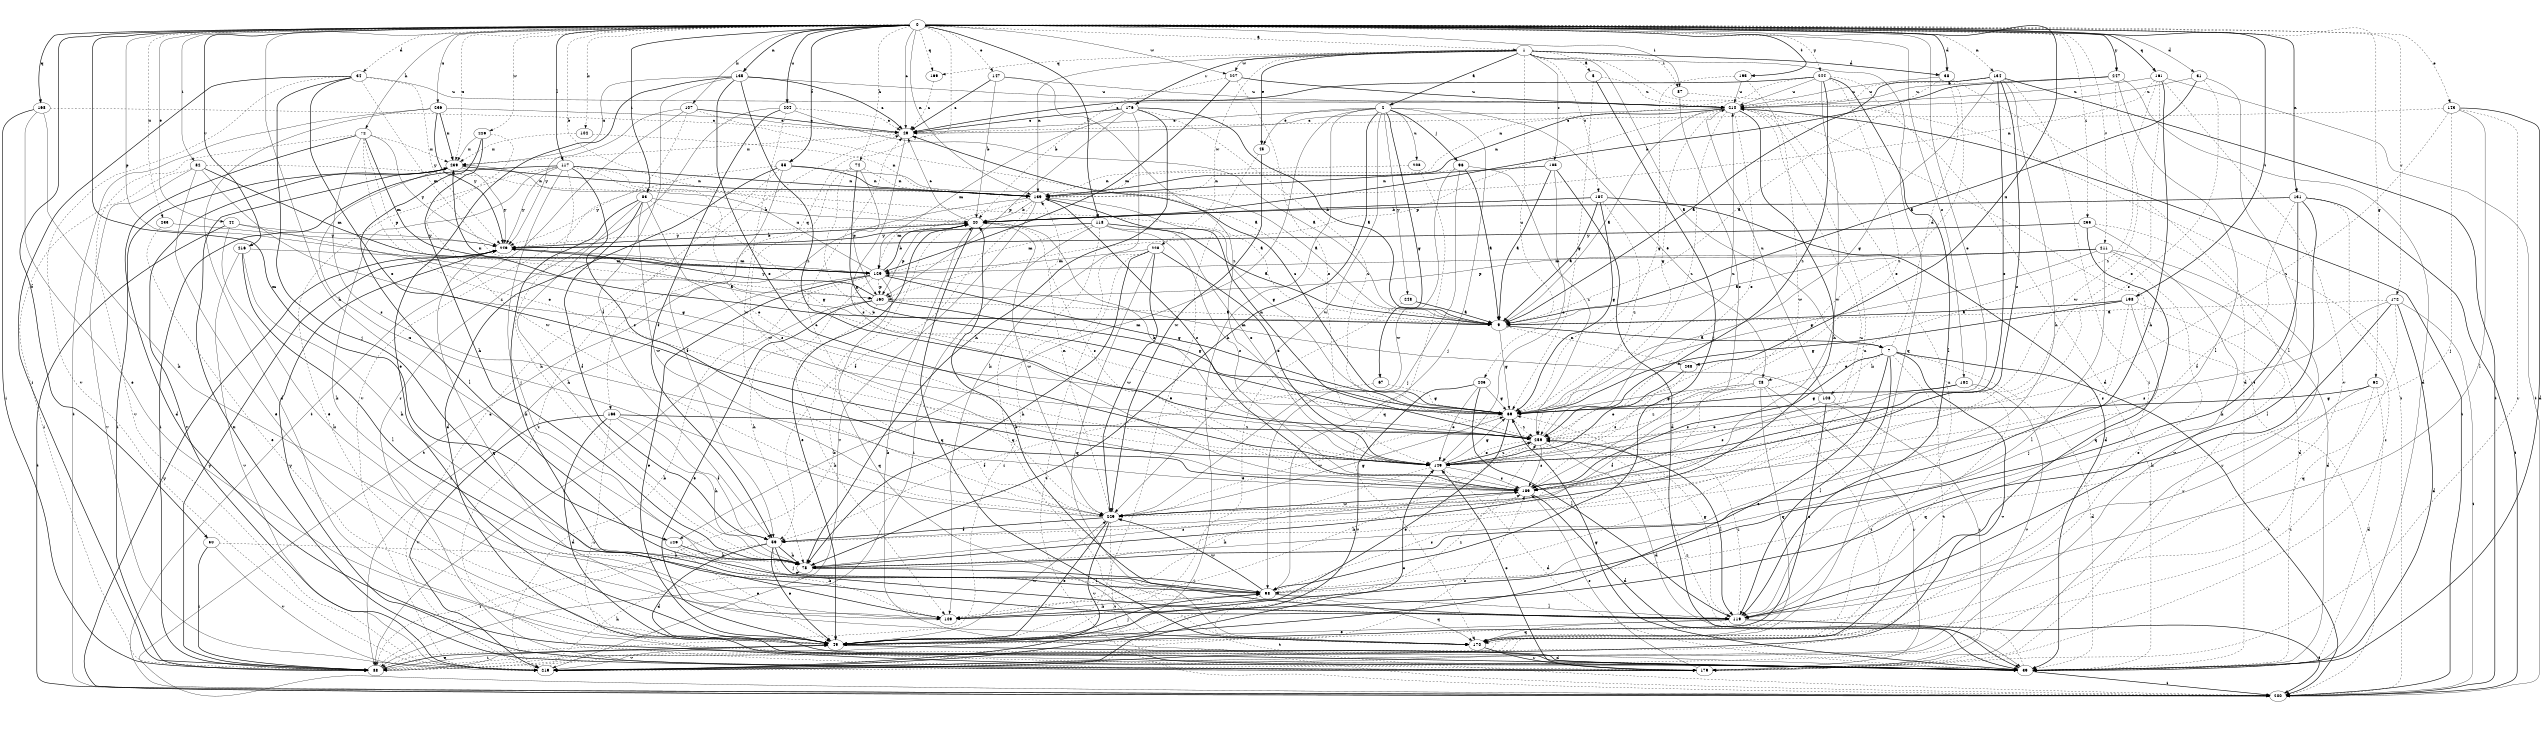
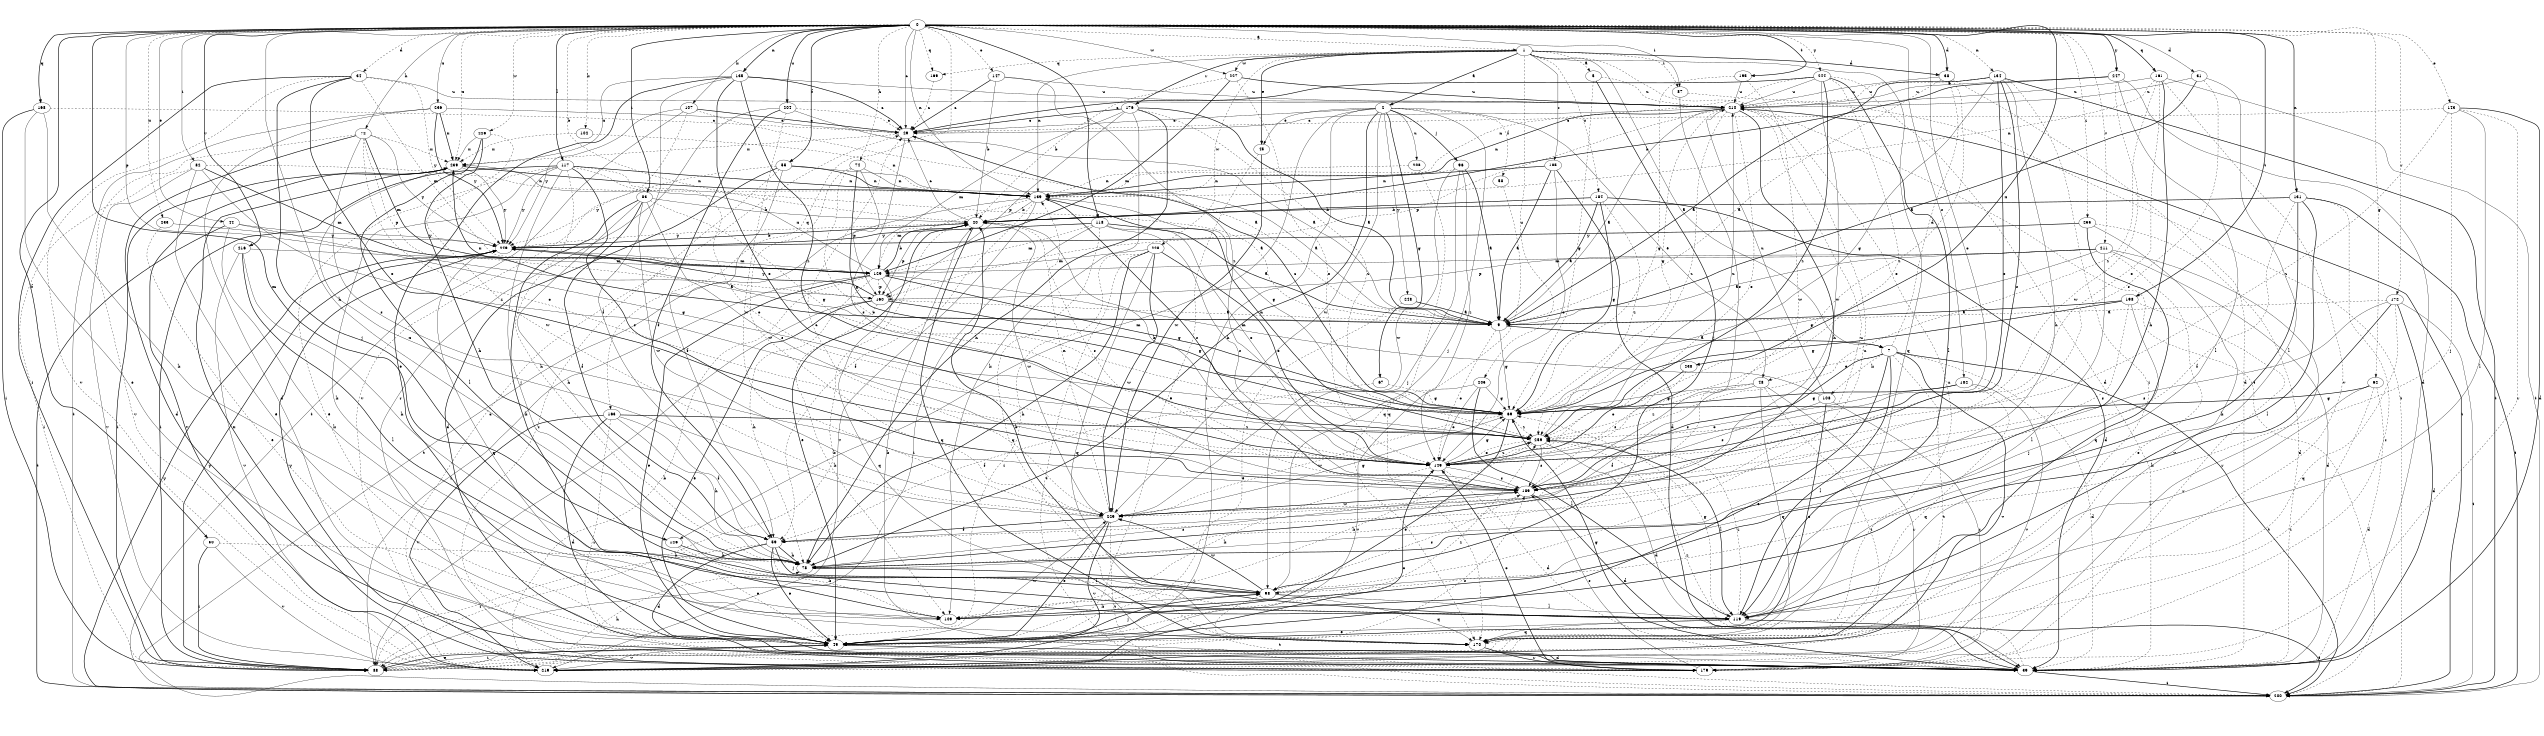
node "58": added
edge "74" -> "139": style dashed -> solid
edge "96" -> "259": now "96" -> "149"
edge "9" -> "238": now "9" -> "149"
edge "205" -> "219": style bold -> solid
